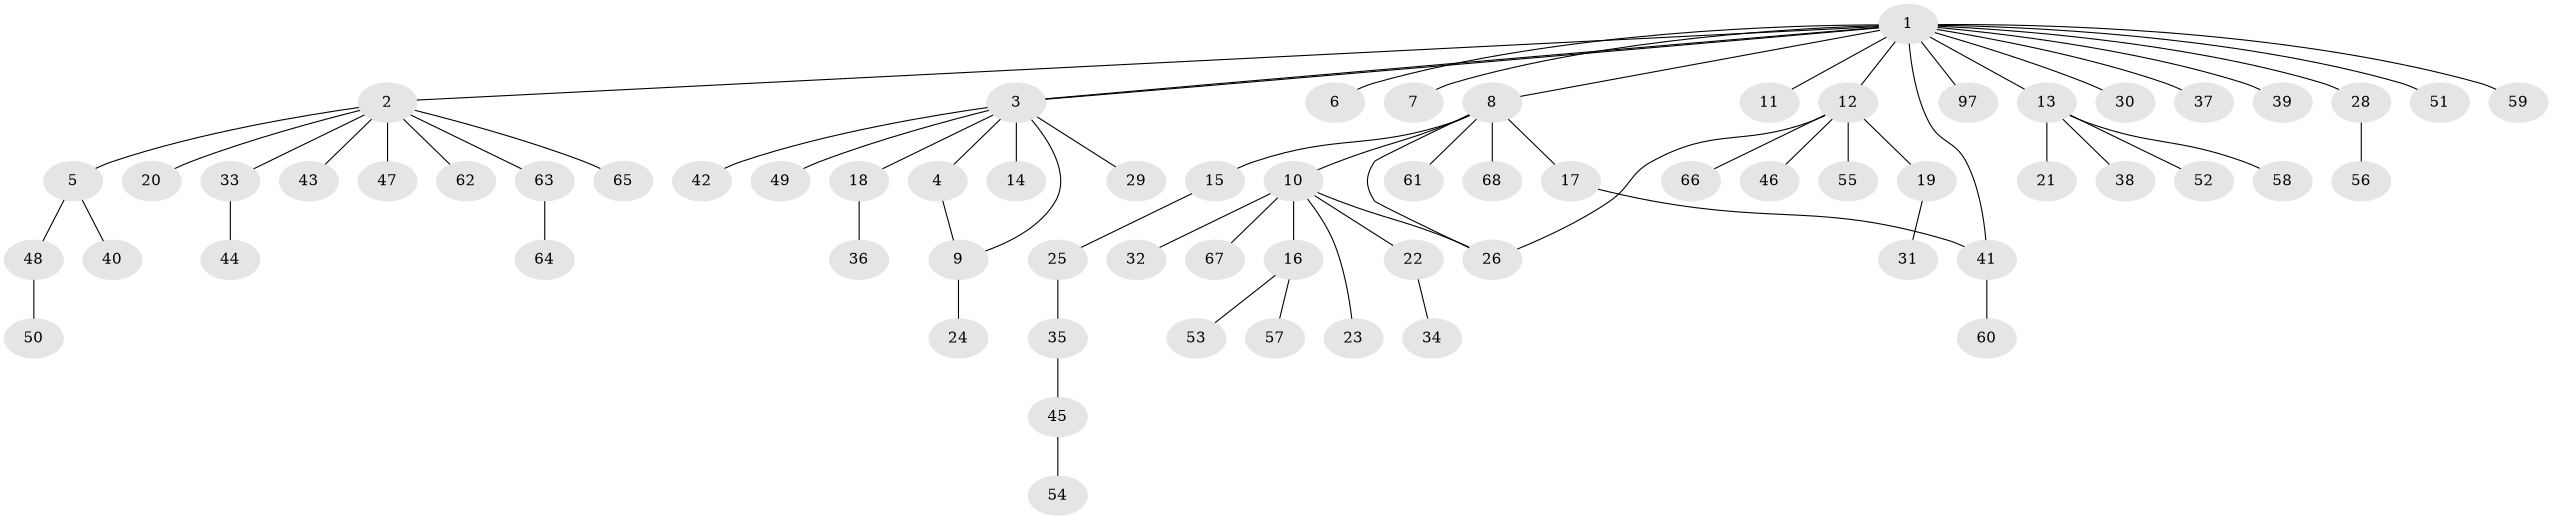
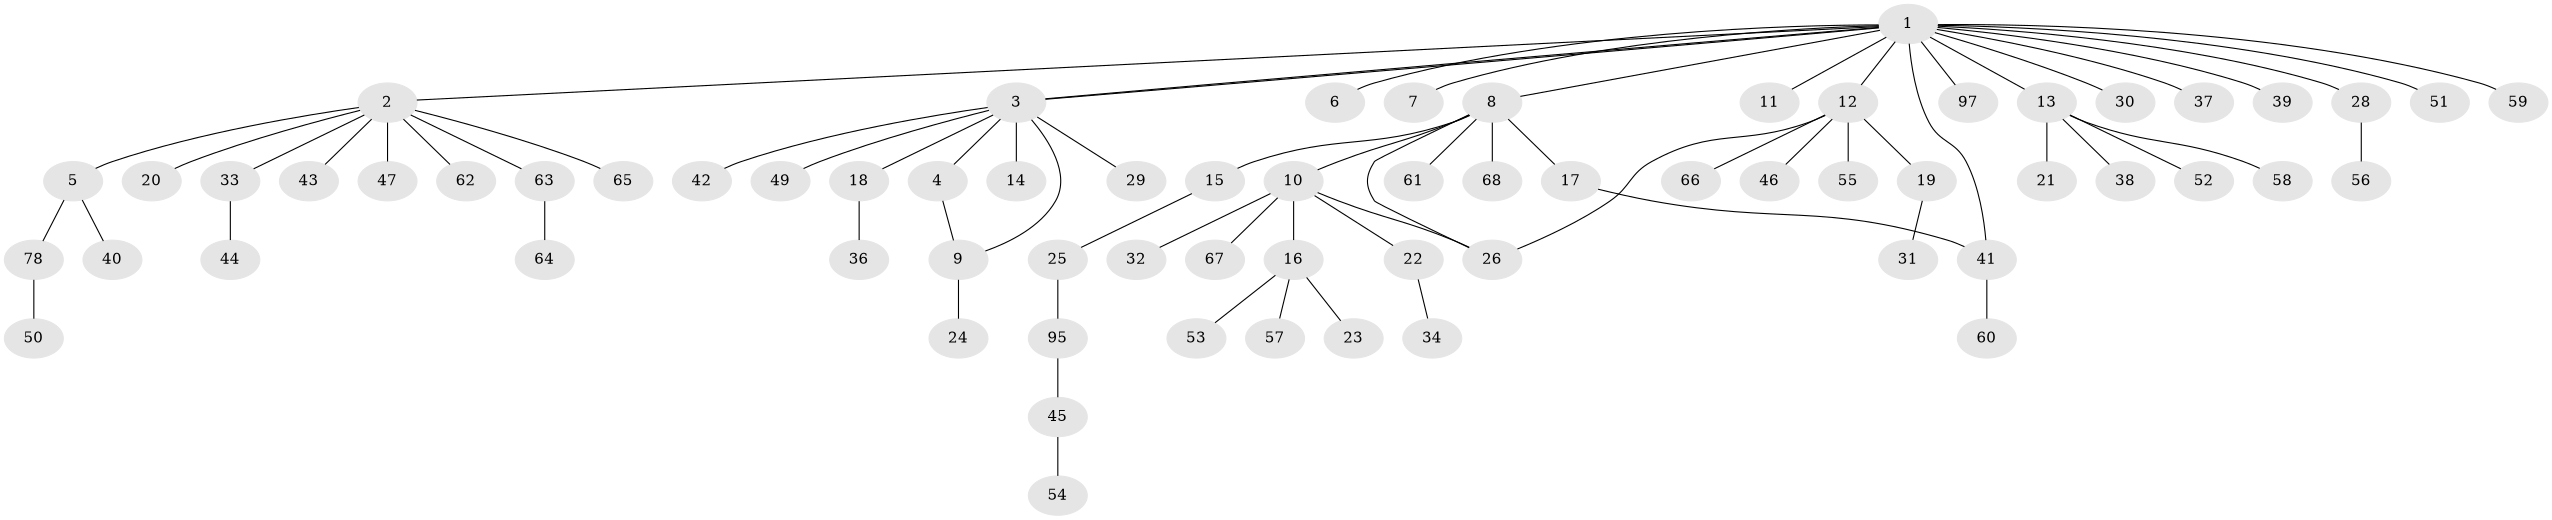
edge "10" -- "23": now "16" -- "23"
node "48": label "48" -> "78"
node "35": label "35" -> "95"
